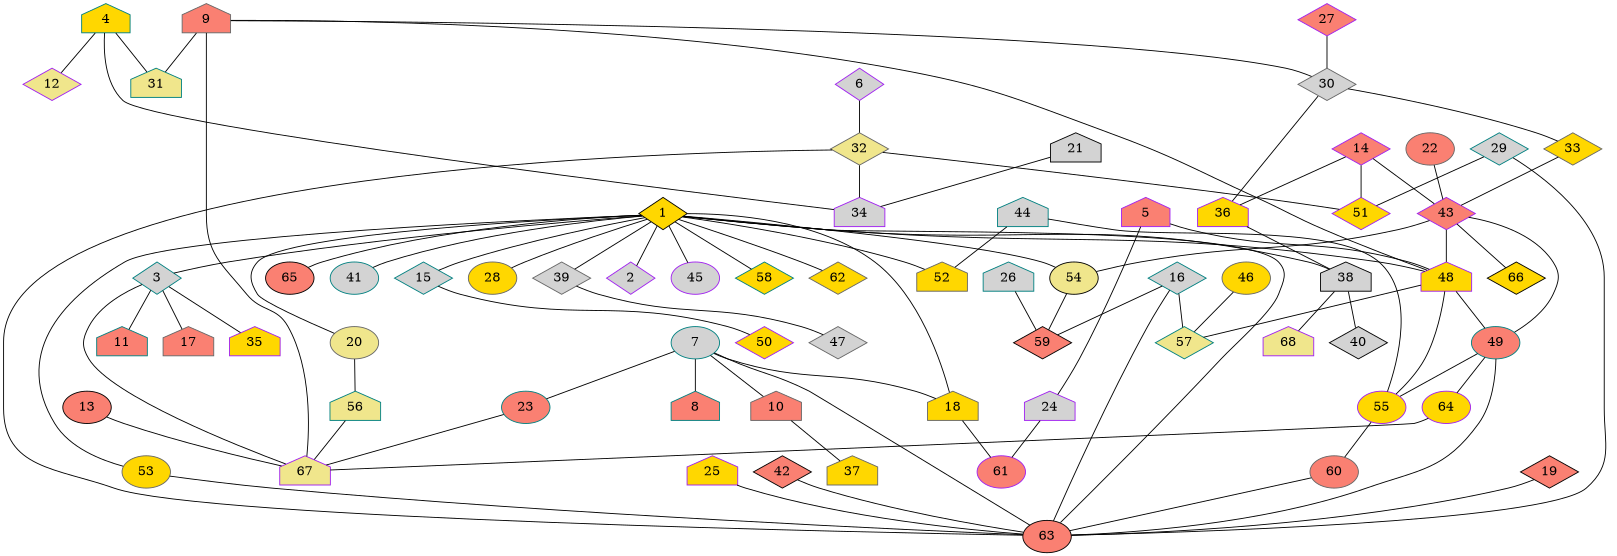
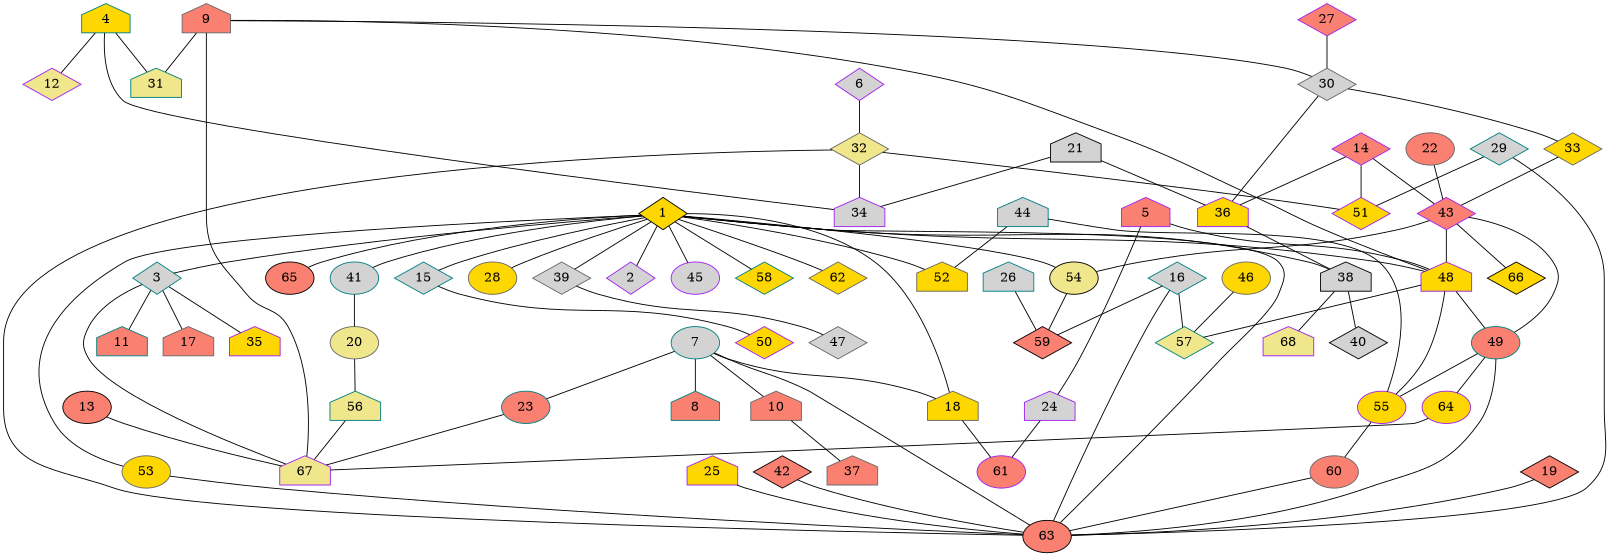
edge "21" -- "36": added
edge "1" -- "20": now "41" -- "20"
node "37": fillcolor gold -> salmon
